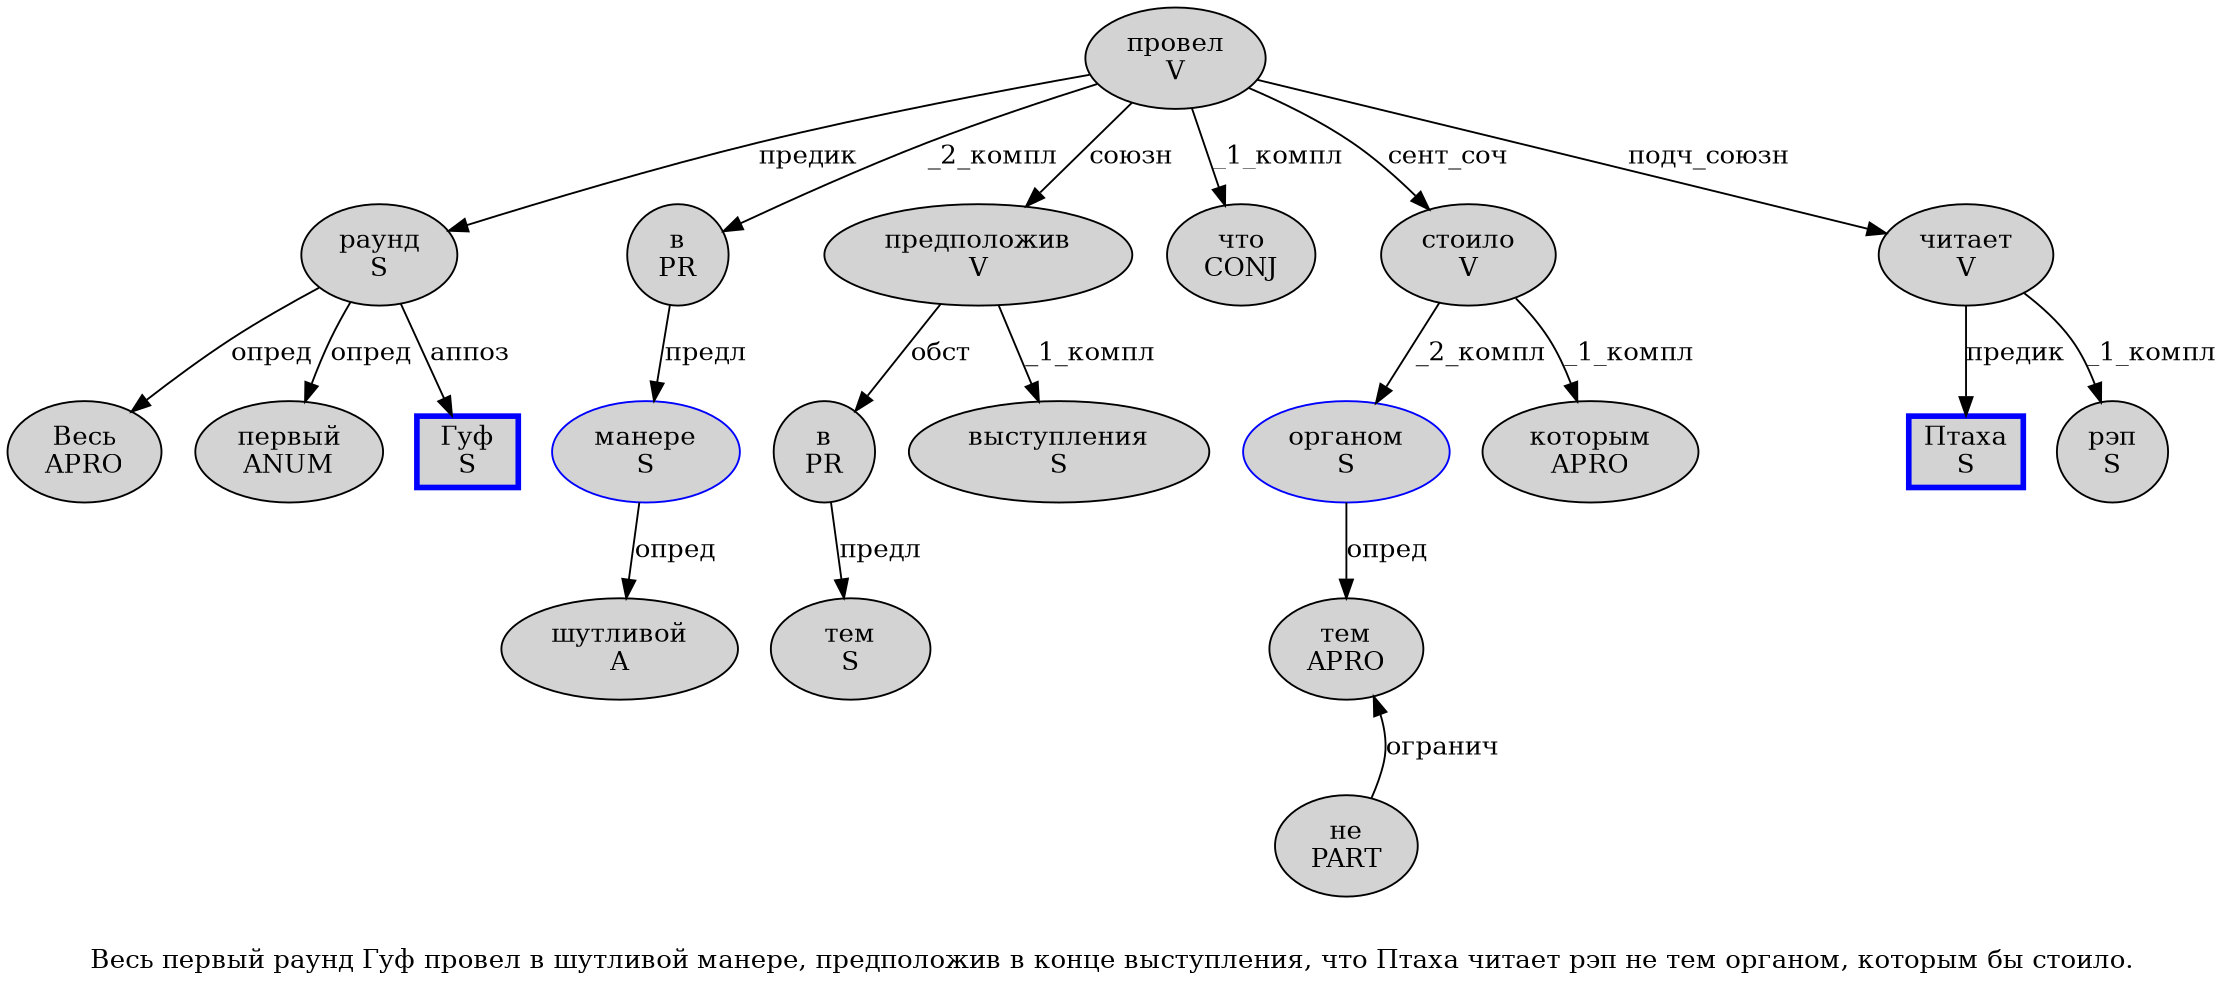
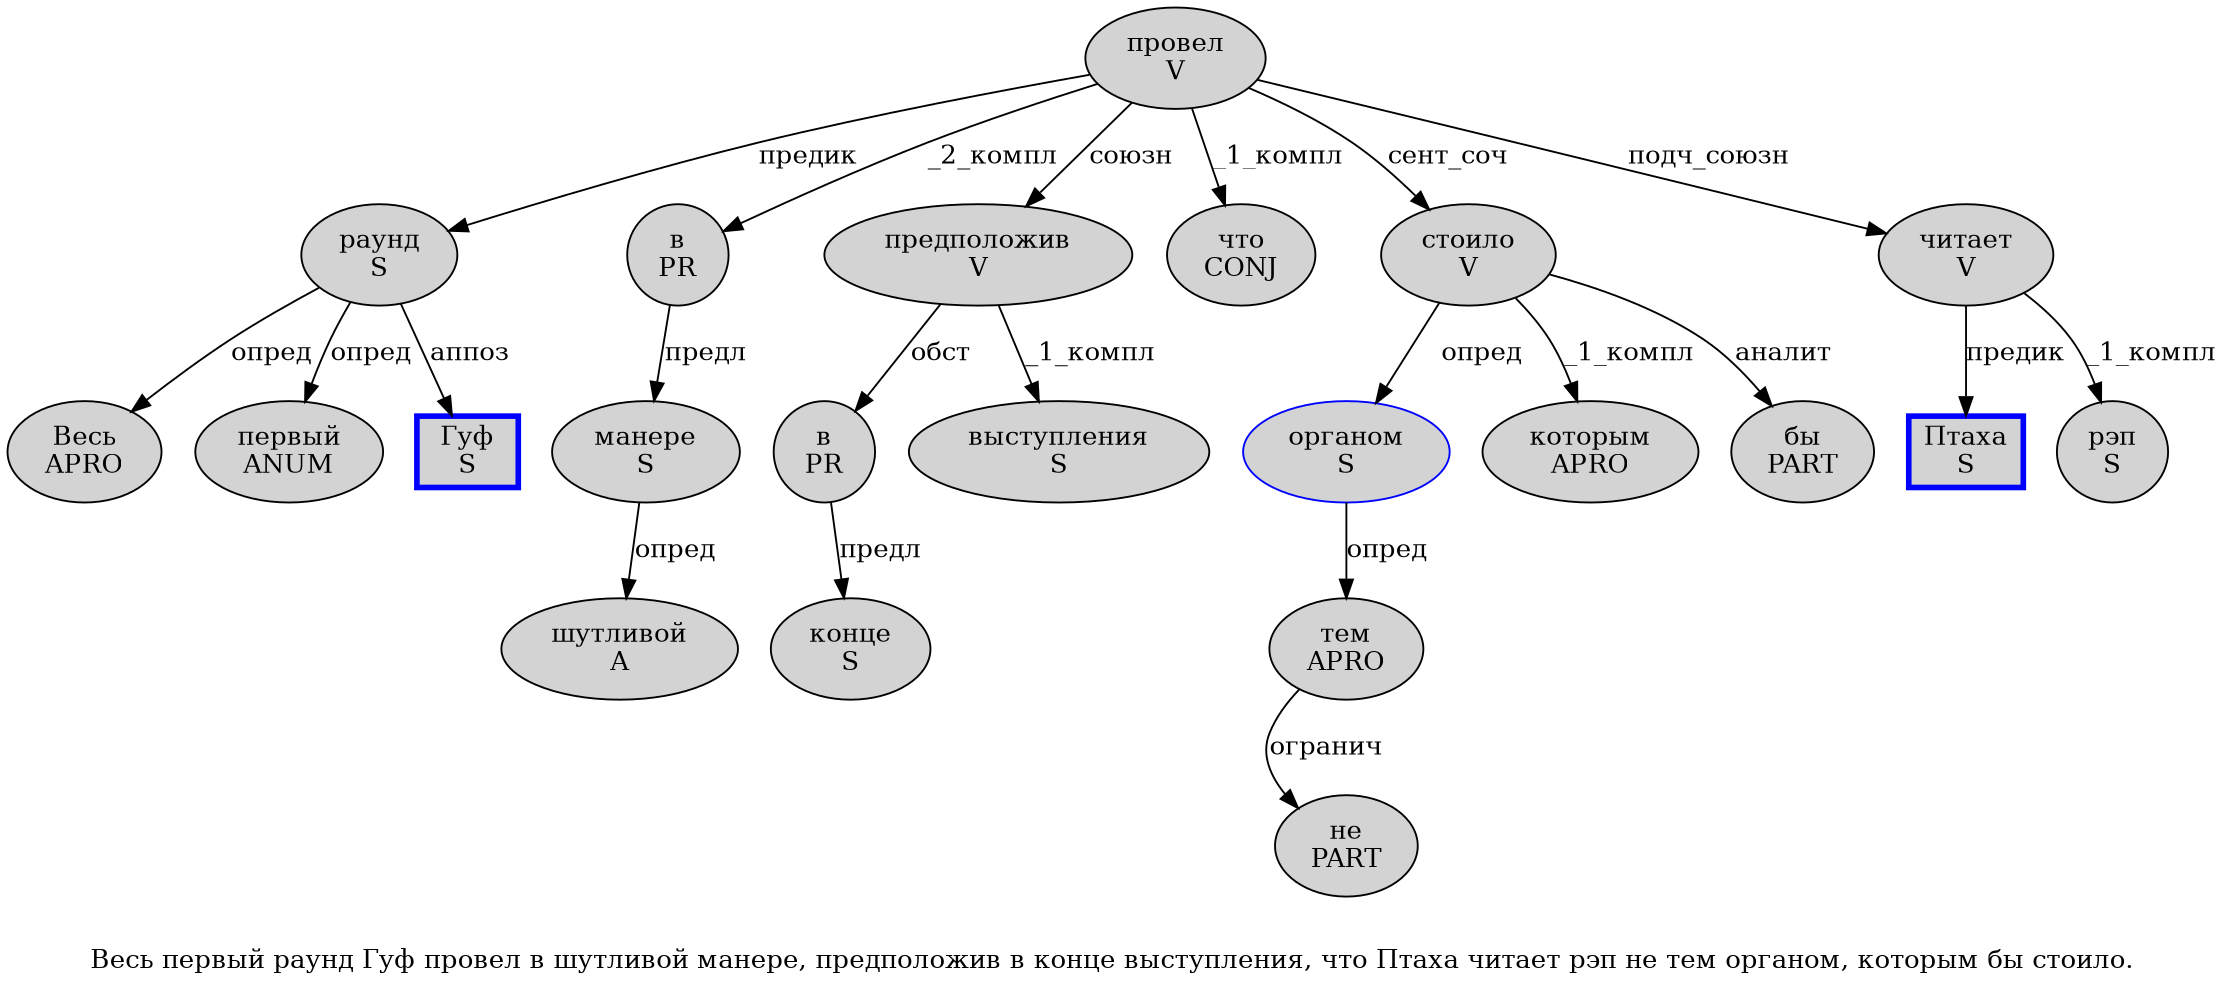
edge "стоило V" -> "органом S": label "_2_компл" -> "опред"
node "манере S": color blue -> black
node "бы PART": added
node "тем S": label "тем S" -> "конце S"
edge "не PART" -> "тем APRO": reversed
